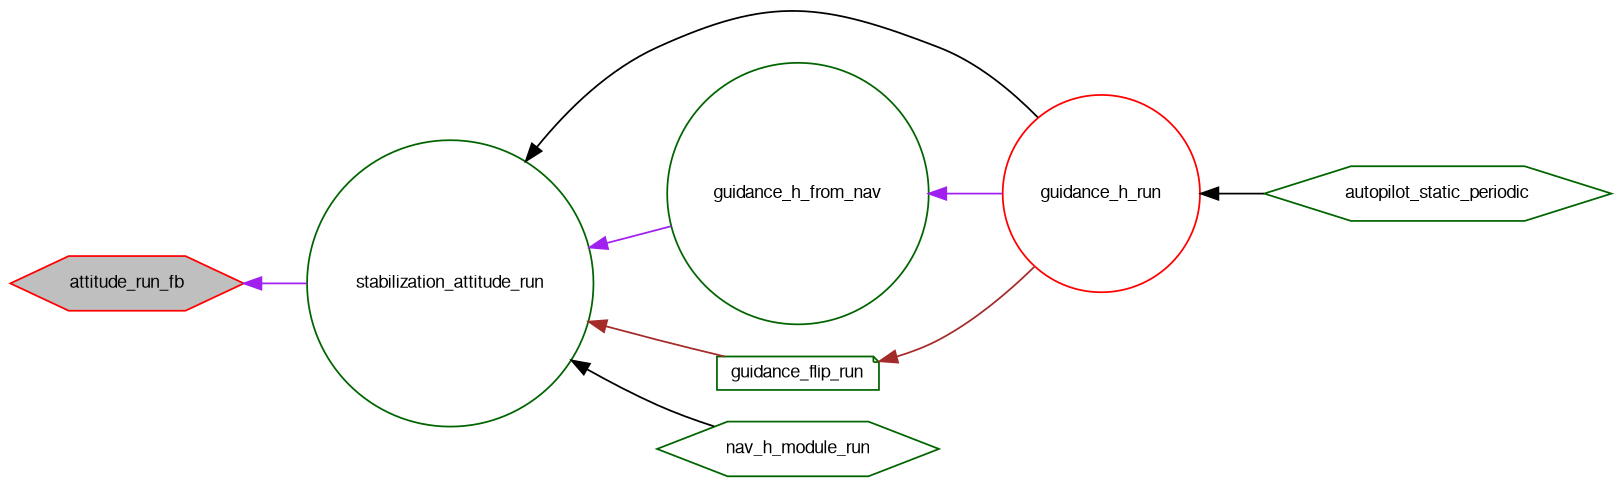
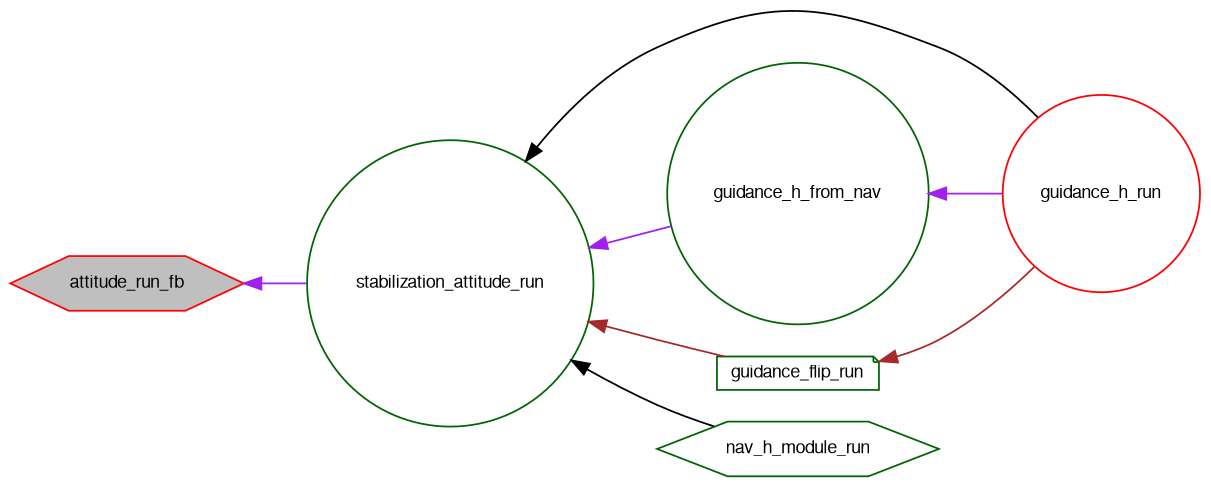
node "autopilot_static_periodic": removed
